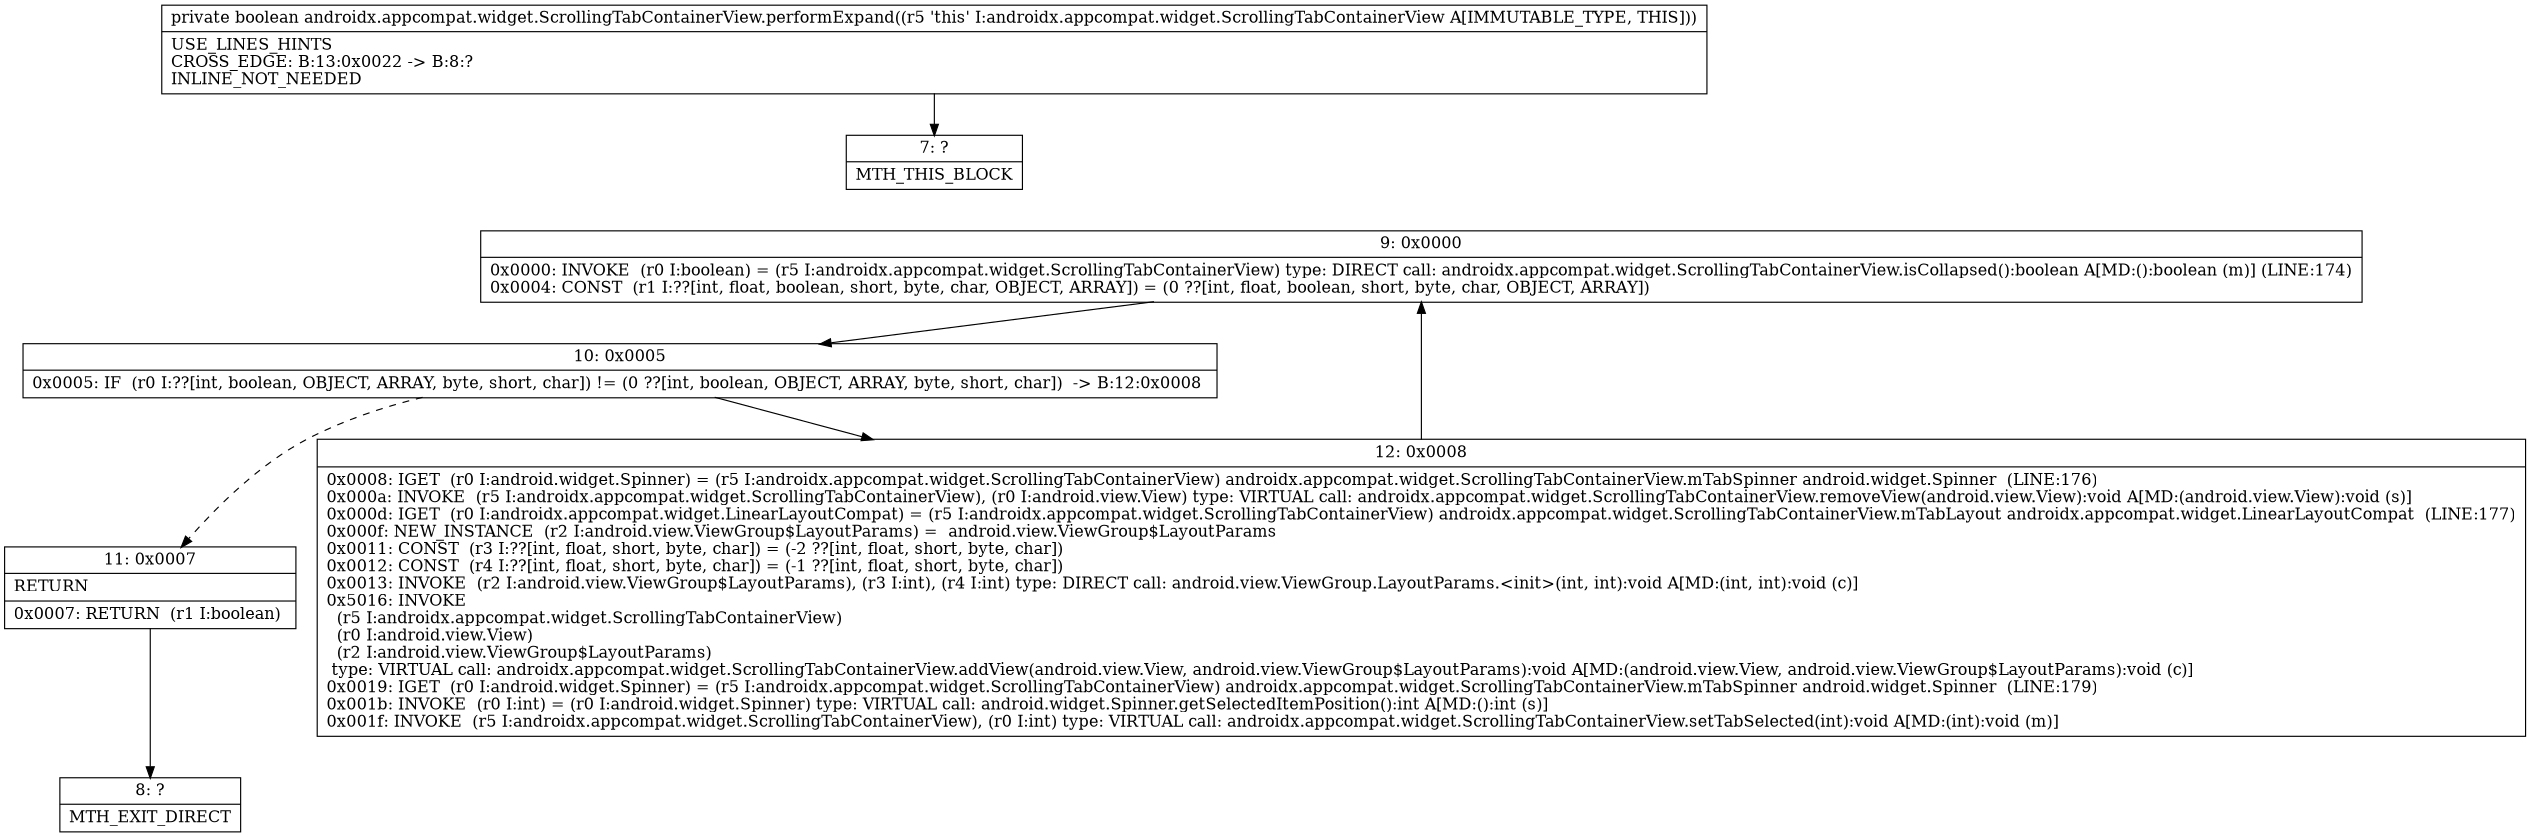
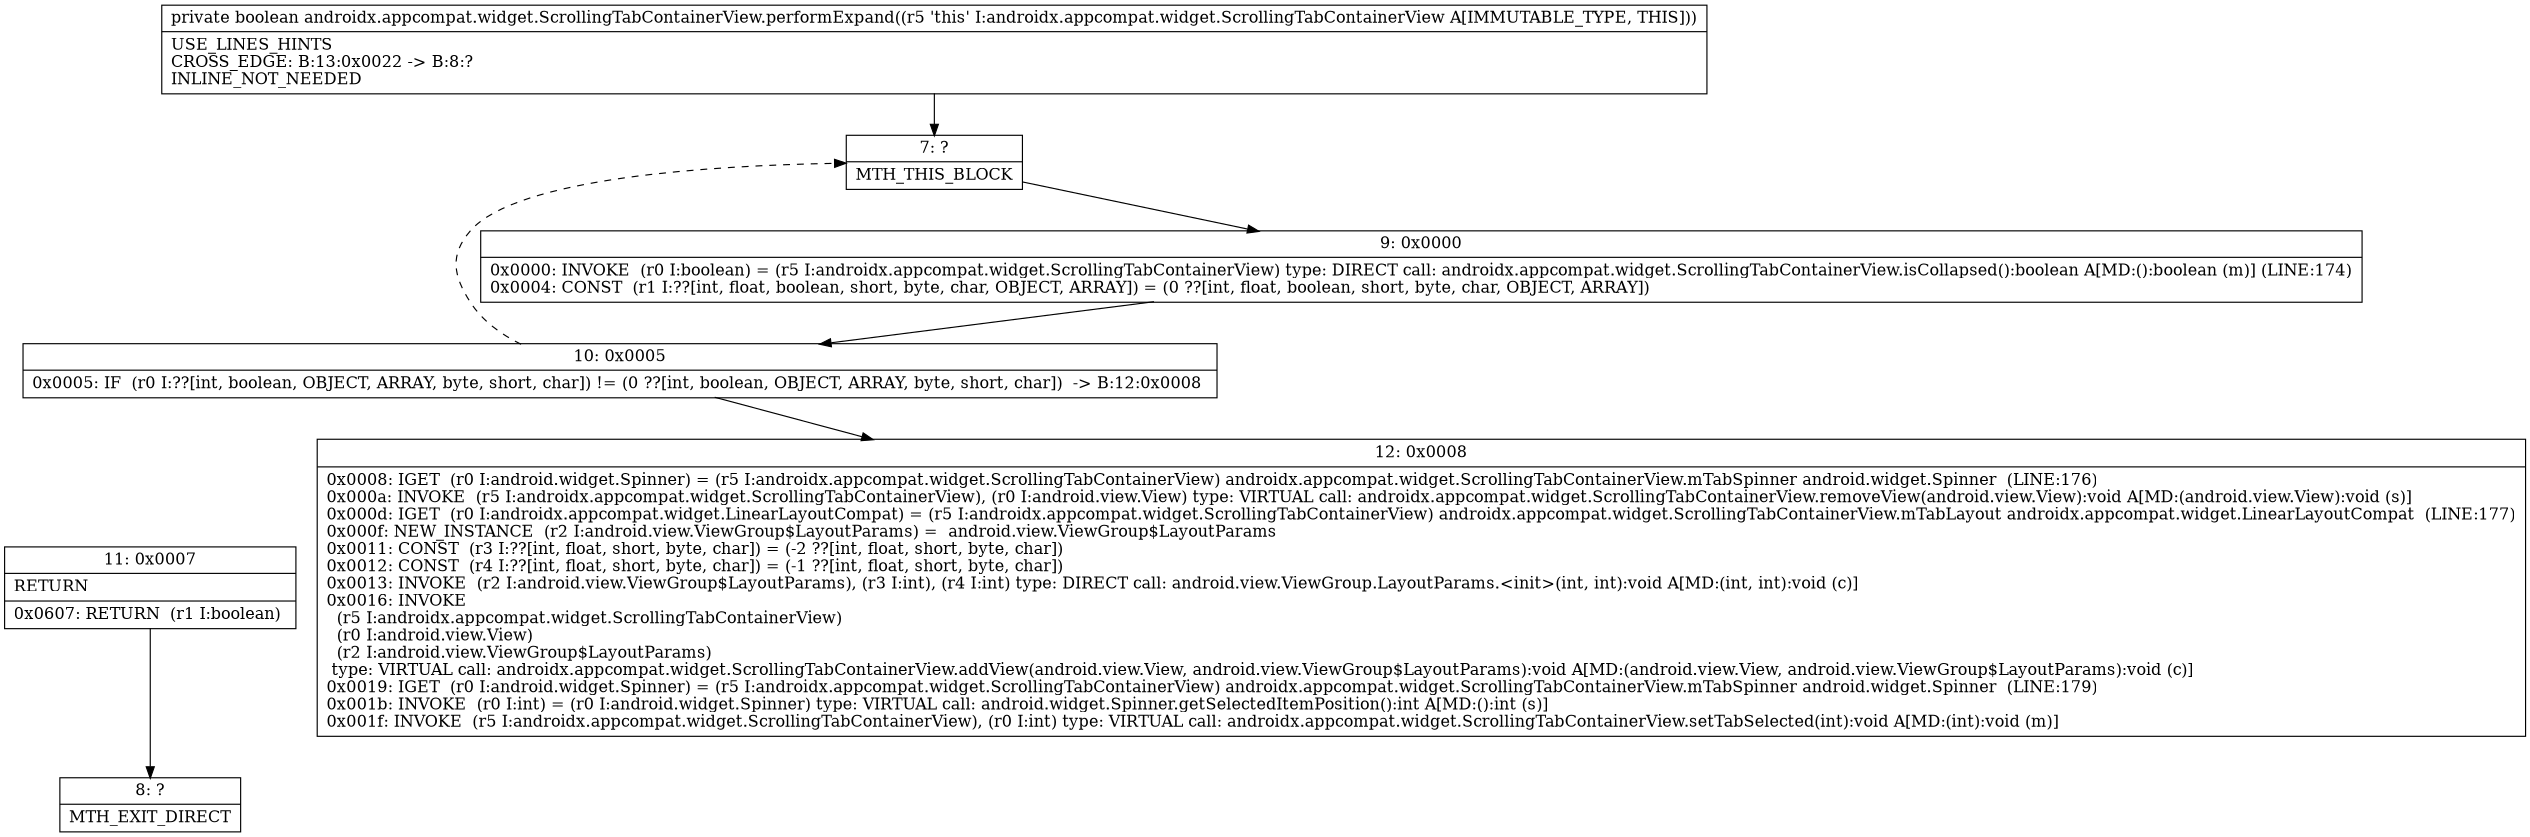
edge "12: 0x0008" -> "9: 0x0000": now "7: ?" -> "9: 0x0000"
edge "10: 0x0005" -> "11: 0x0007": now "10: 0x0005" -> "7: ?"
node "12: 0x0008": text "0x5016: INVOKE" -> "0x0016: INVOKE"
node "11: 0x0007": text "0x0007: RETURN  (r1 I:boolean)" -> "0x0607: RETURN  (r1 I:boolean)"
